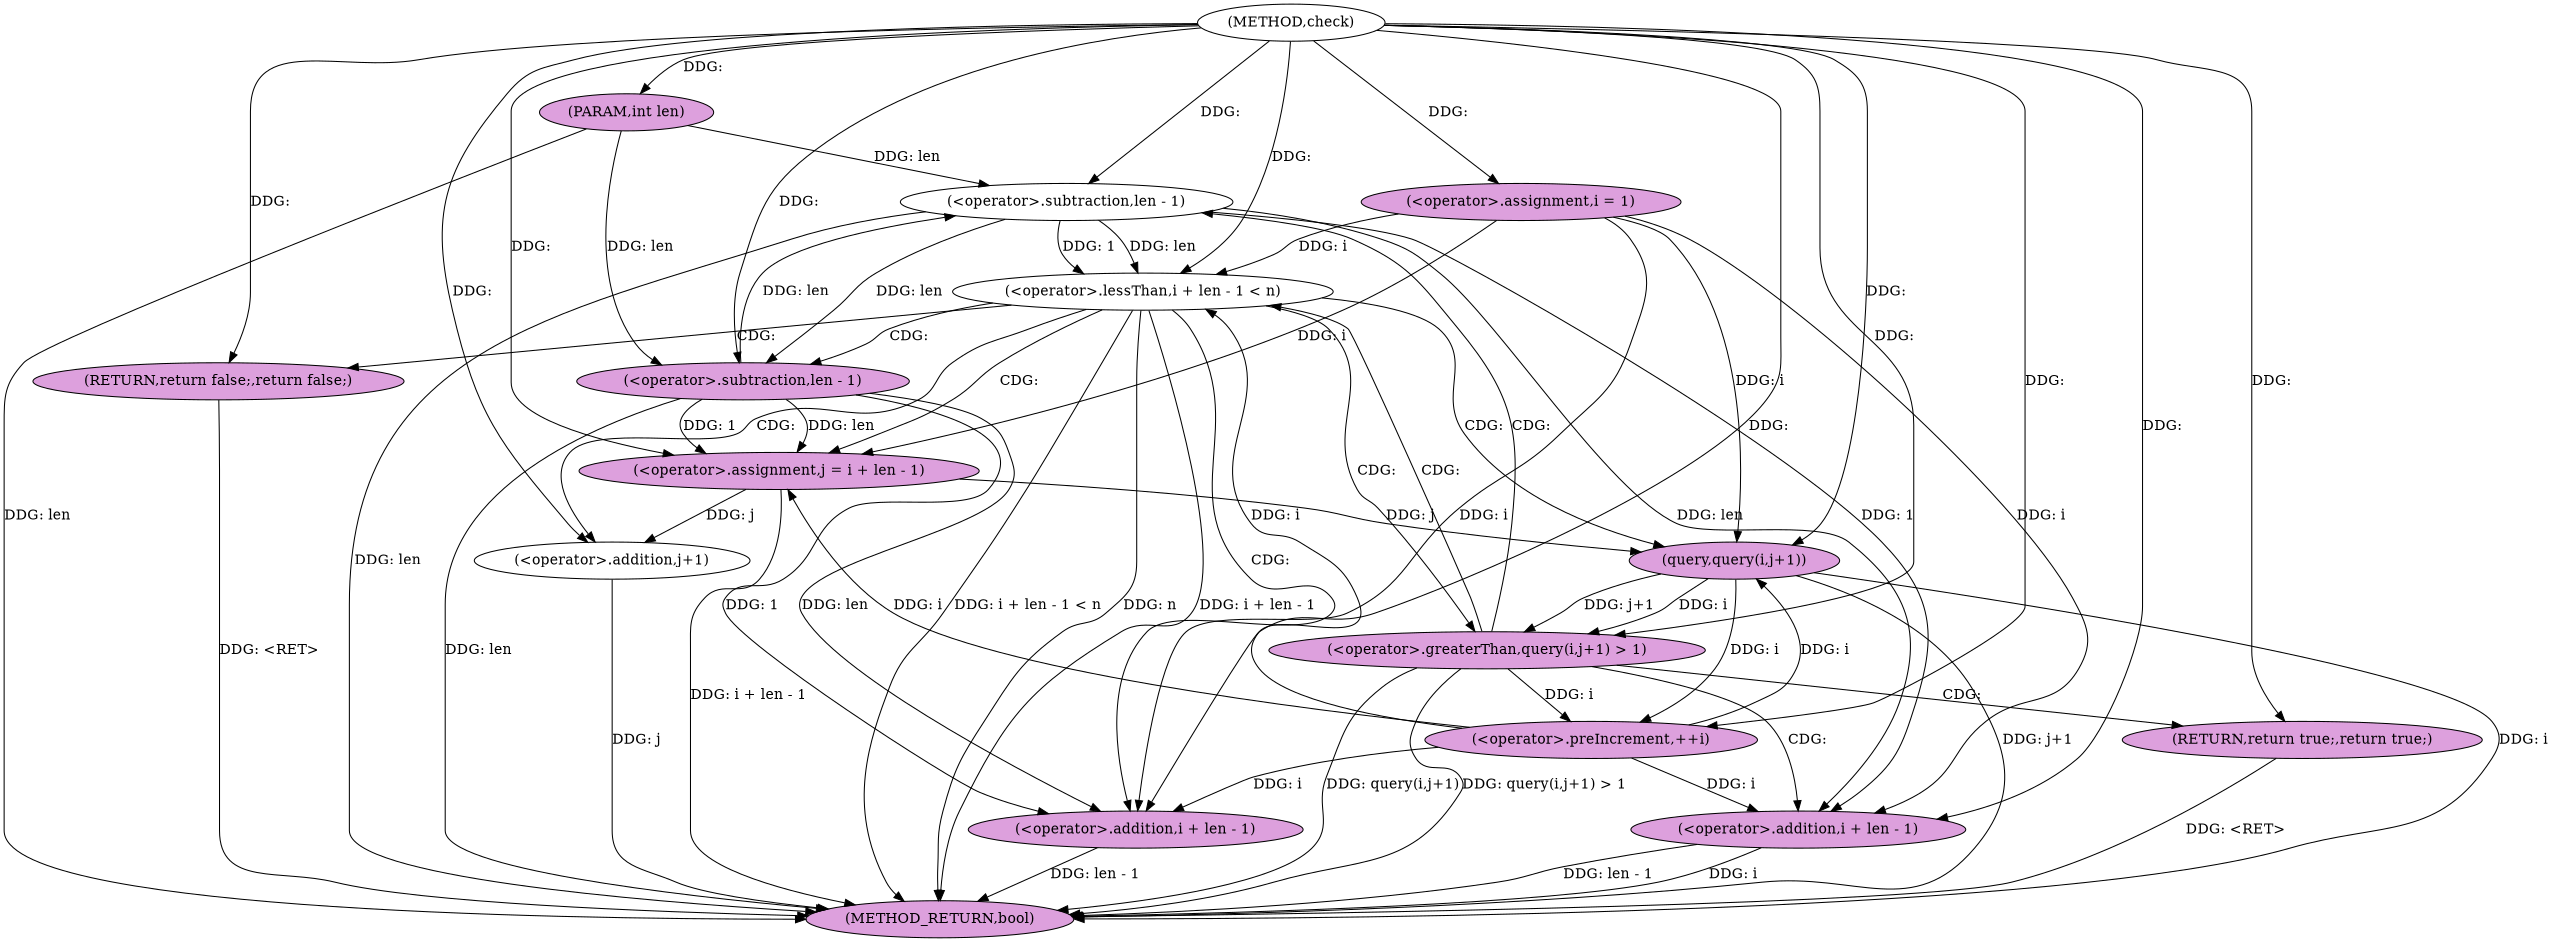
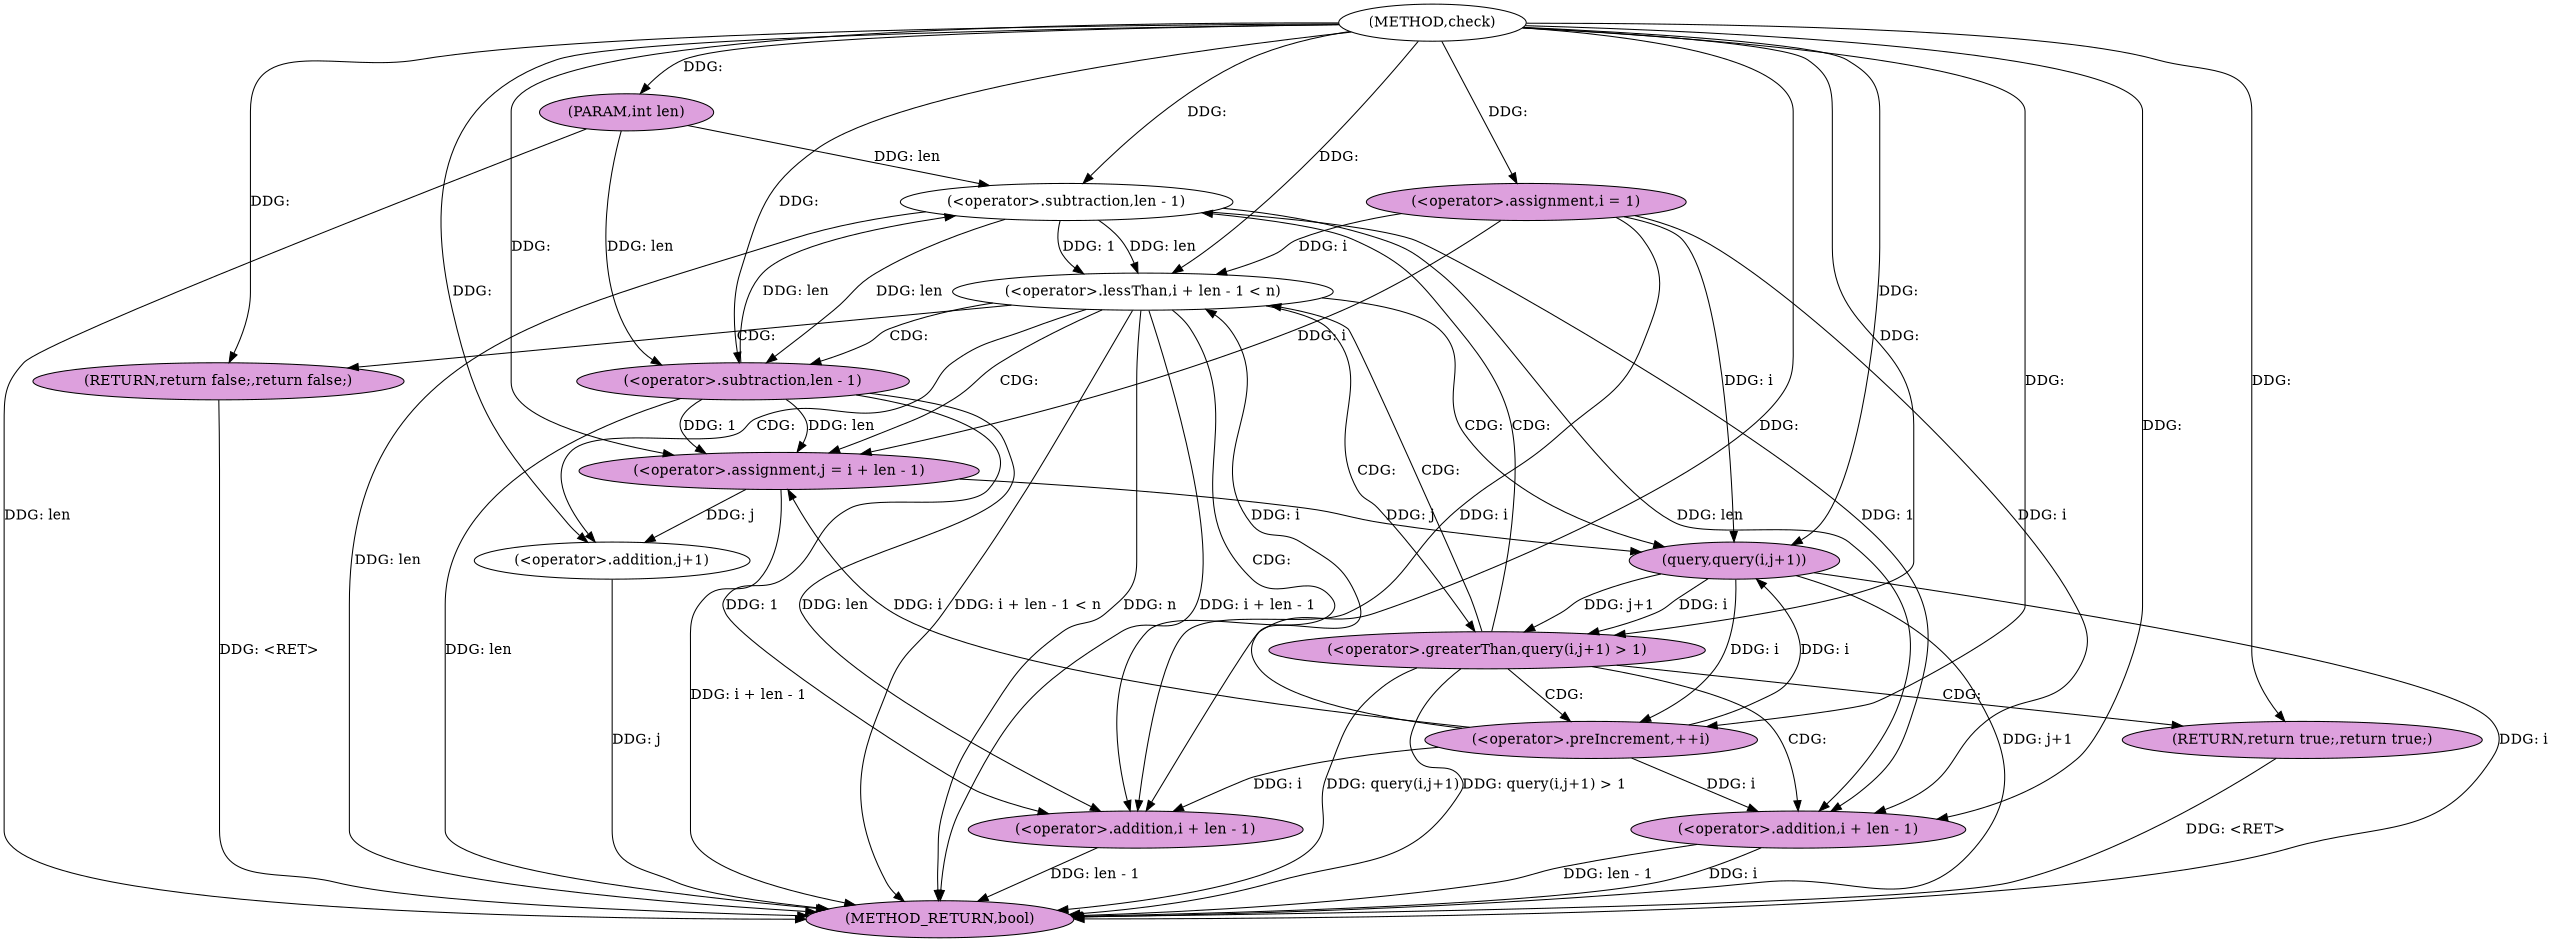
edge "(<operator>.greaterThan,query(i,j+1) > 1)" -> "(<operator>.preIncrement,++i)": label "DDG: i" -> "CDG: "
